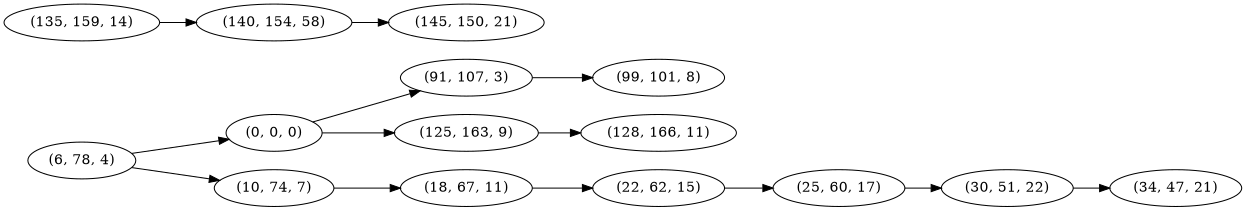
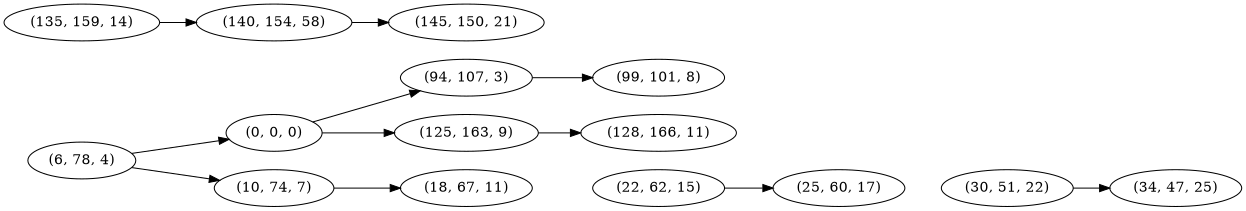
node "(91, 107, 3)": label "(91, 107, 3)" -> "(94, 107, 3)"
edge "(18, 67, 11)" -> "(22, 62, 15)": removed
edge "(25, 60, 17)" -> "(30, 51, 22)": removed
node "(34, 47, 21)": label "(34, 47, 21)" -> "(34, 47, 25)"
